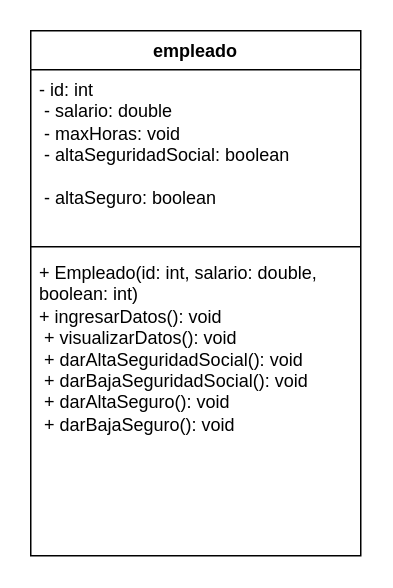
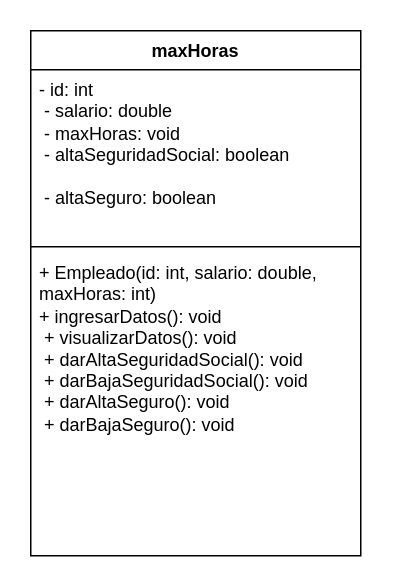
node "empleado": label "empleado" -> "maxHoras"
node "+ Empleado(id: int, salario: double, boolean: int) + ingresarDatos(): void + visualizarDatos(): void + darAltaSeguridadSocial(): void + darBajaSeguridadSocial(): void + darAltaSeguro(): void + darBajaSeguro(): void": label "+ Empleado(id: int, salario: double, boolean: int) + ingresarDatos(): void + visualizarDatos(): void + darAltaSeguridadSocial(): void + darBajaSeguridadSocial(): void + darAltaSeguro(): void + darBajaSeguro(): void" -> "+ Empleado(id: int, salario: double, maxHoras: int) + ingresarDatos(): void + visualizarDatos(): void + darAltaSeguridadSocial(): void + darBajaSeguridadSocial(): void + darAltaSeguro(): void + darBajaSeguro(): void"
